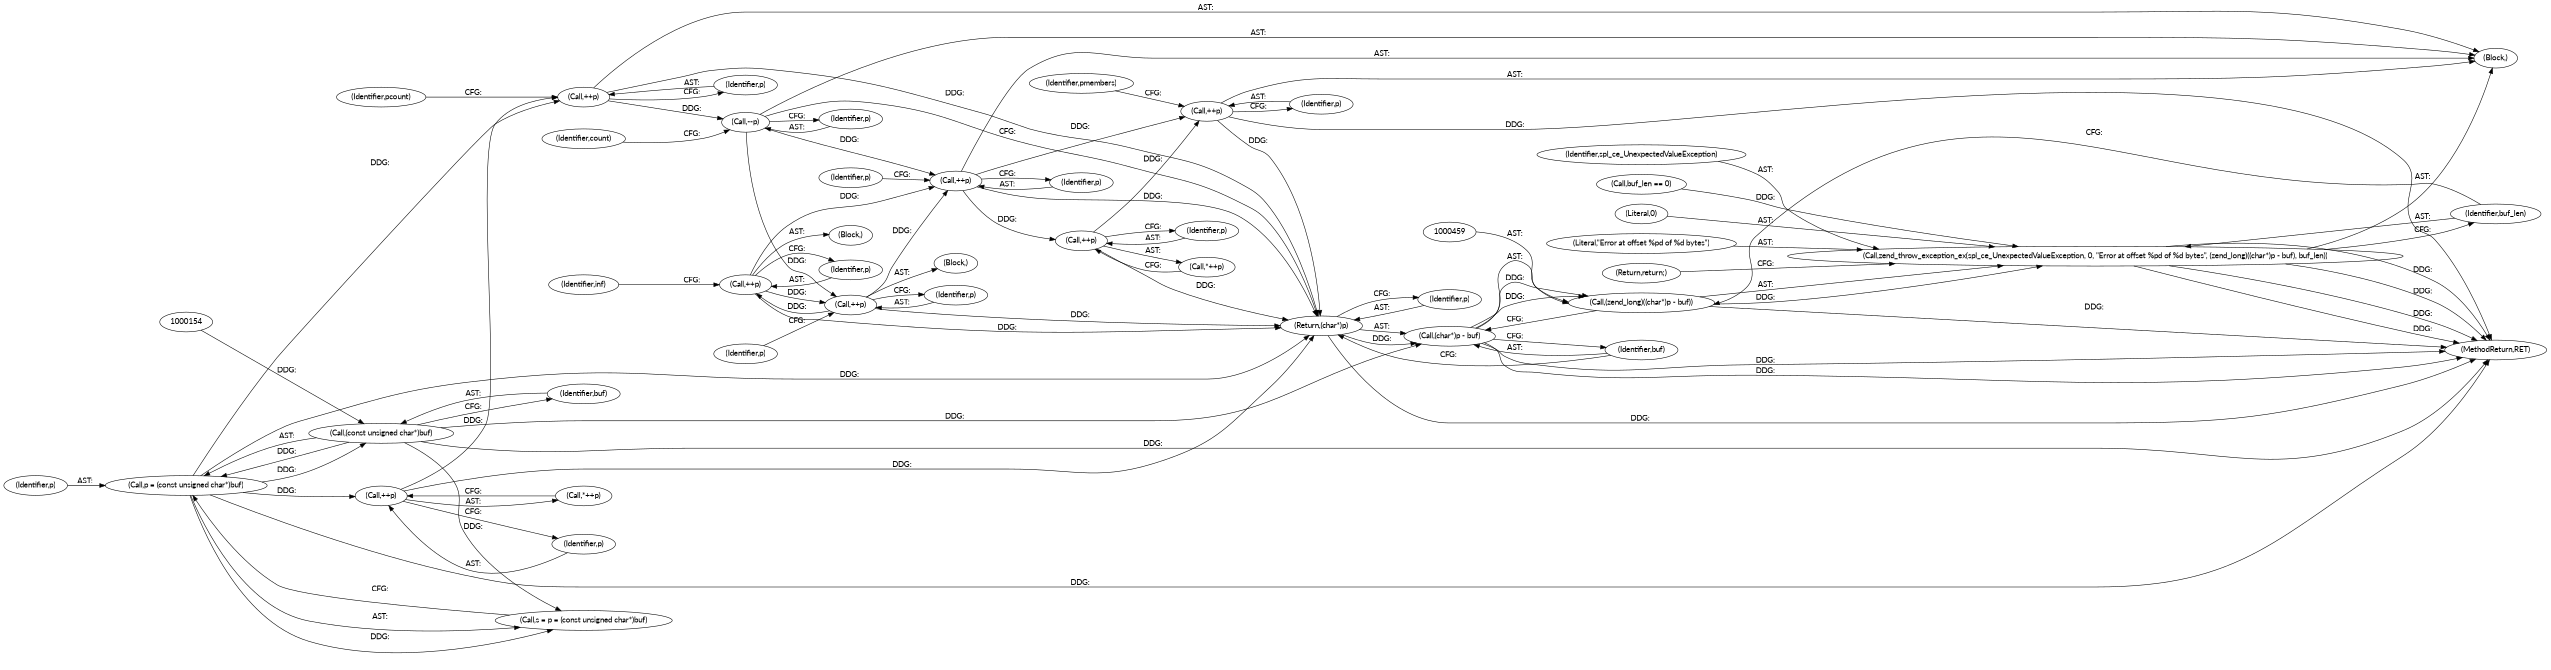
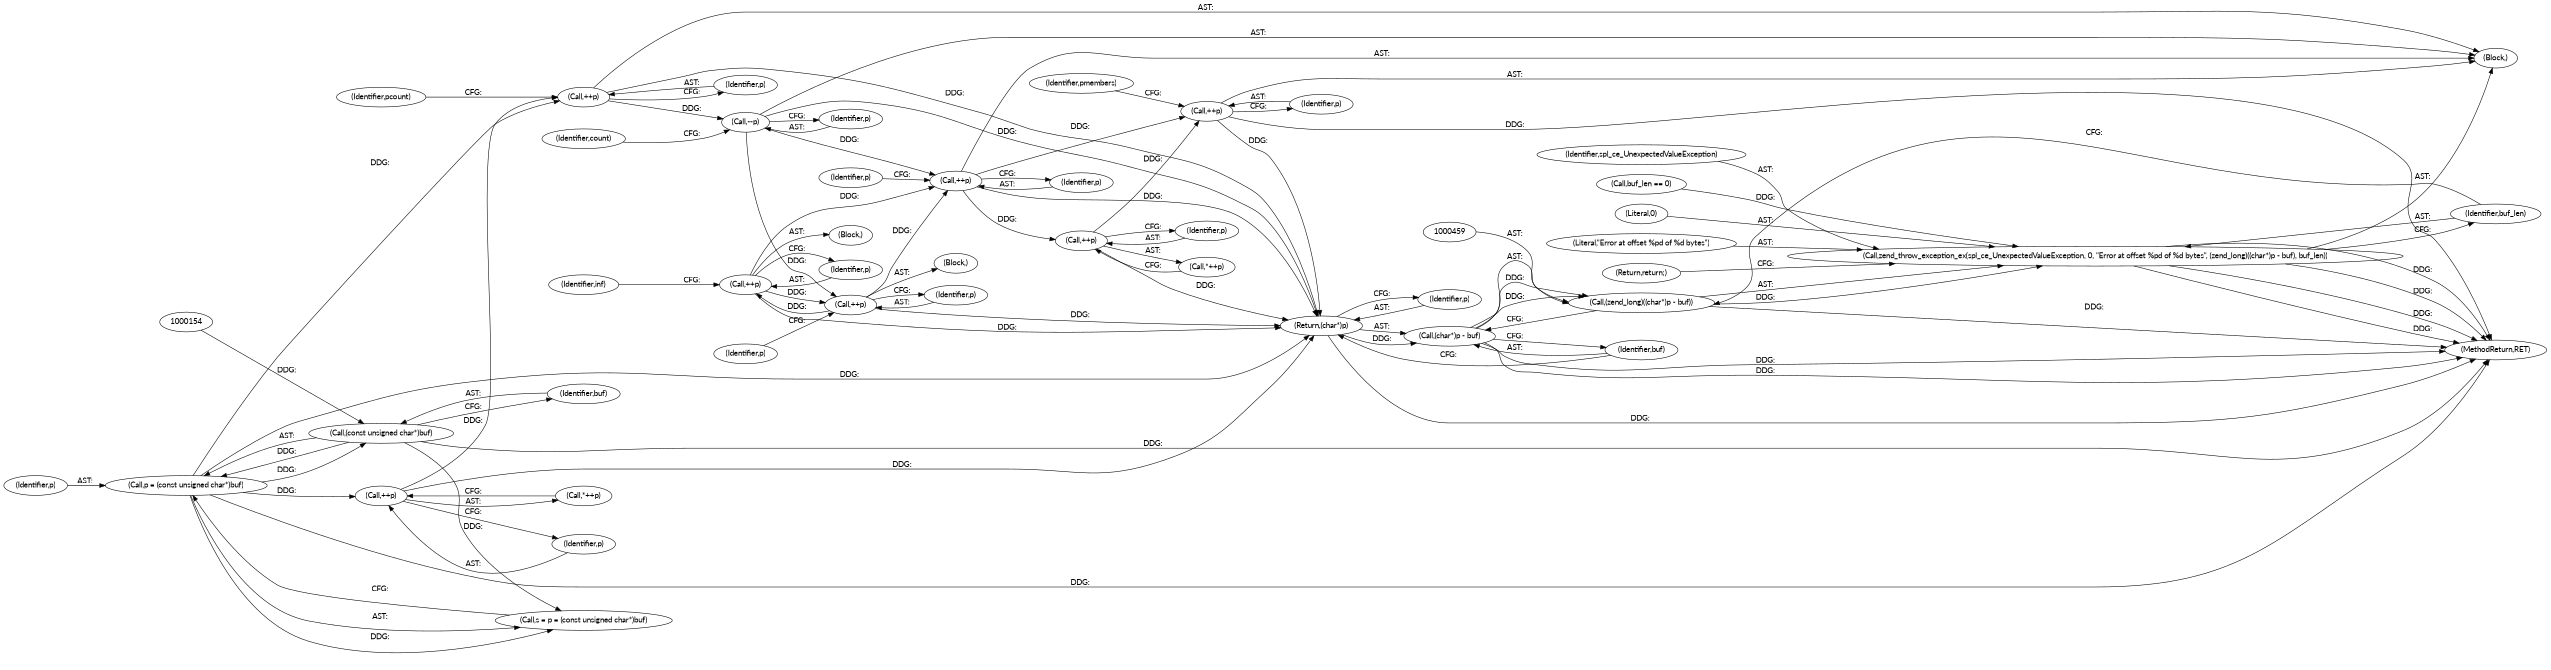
edge "(Call,--p)" -> "(Return,(char*)p)": label "CFG: " -> "DDG: "
edge "(Call,(const unsigned char*)buf)" -> "(Call,(char*)p - buf)": removed, label "DDG:"
